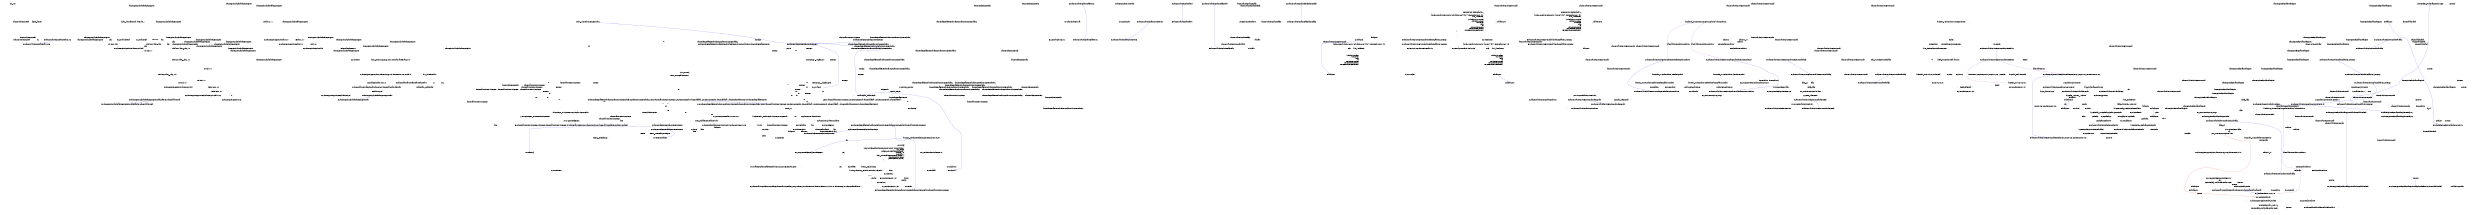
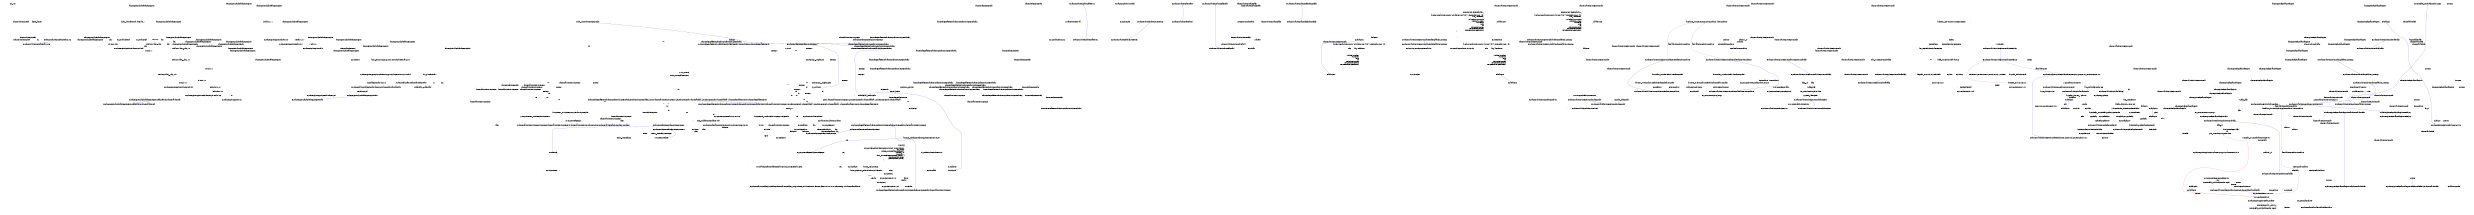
node "Entry Unk.DataFeeds": label "Entry Unk.DataFeeds" -> "Entry Unk.GetLeanSymbol"
